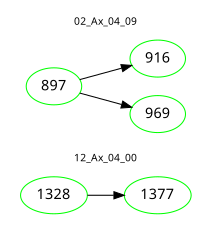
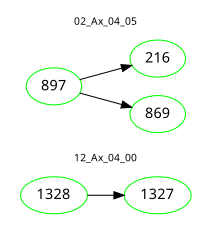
cluster "02_Ax_04_09": label "02_Ax_04_09" -> "02_Ax_04_05"
node "916": label "916" -> "216"
node "969": label "969" -> "869"
node "1377": label "1377" -> "1327"
